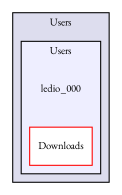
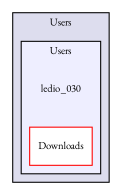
node "ledio_000": label "ledio_000" -> "ledio_030"
